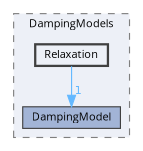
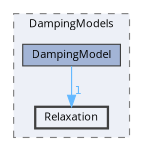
edge "Relaxation" -> "DampingModel": reversed
